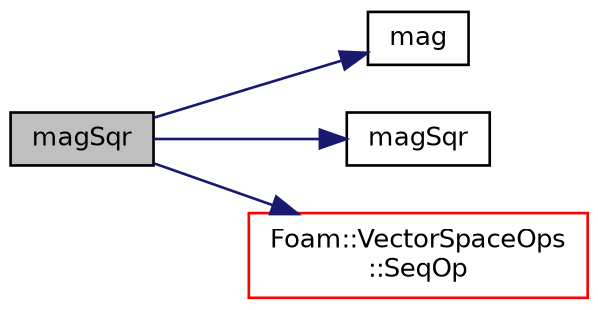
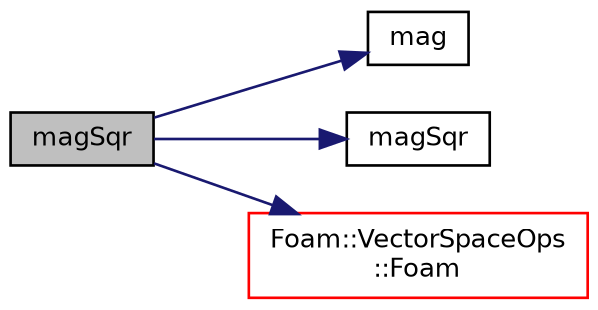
node "Foam::VectorSpaceOps ::SeqOp": label "Foam::VectorSpaceOps ::SeqOp" -> "Foam::VectorSpaceOps ::Foam"
